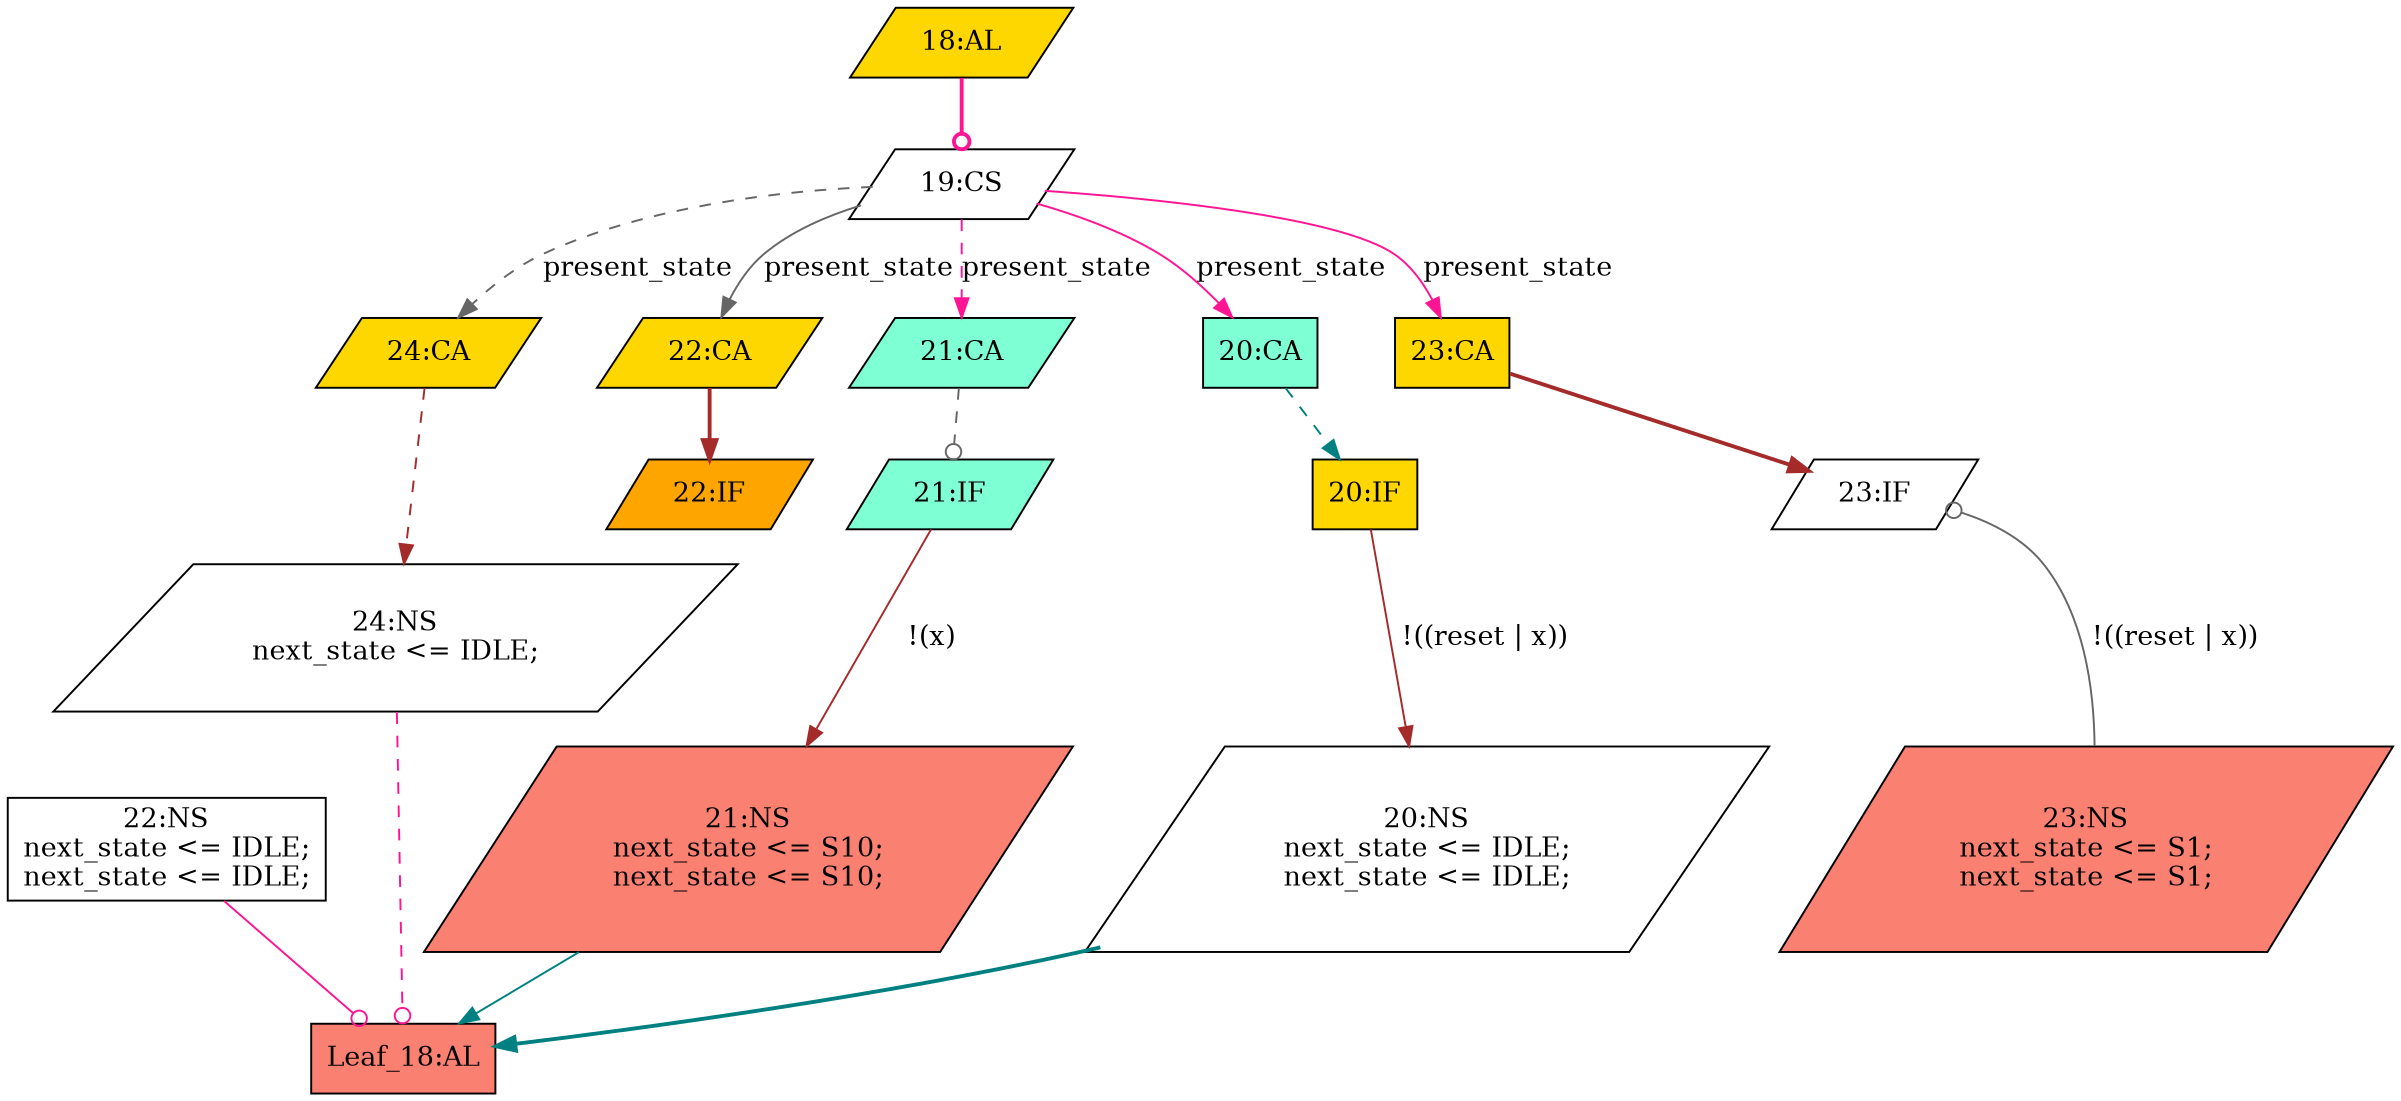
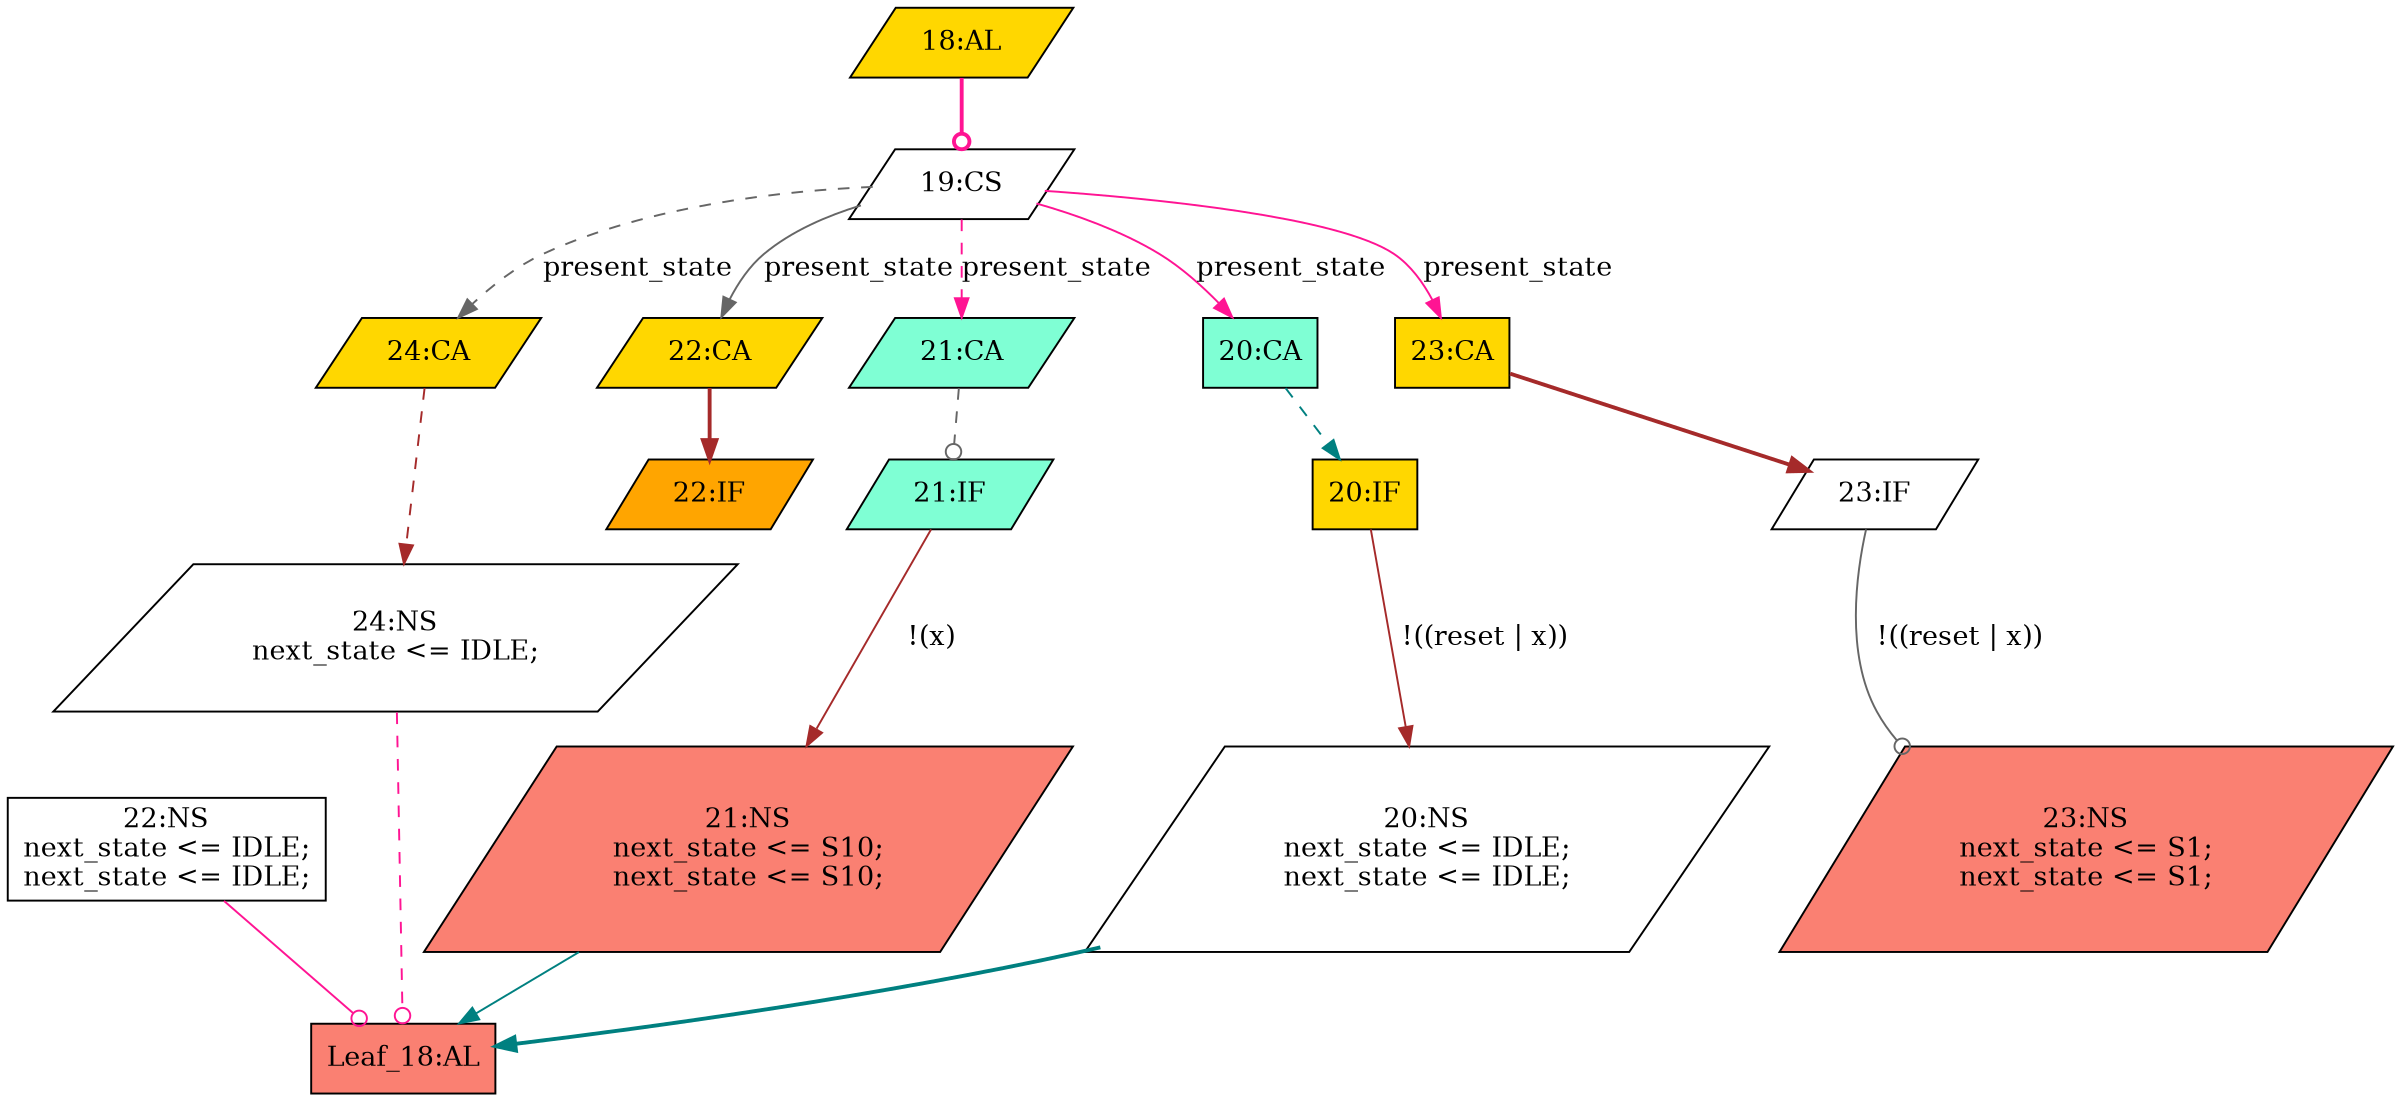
edge "23:NS next_state <= S1; next_state <= S1;" -> "23:IF": reversed
